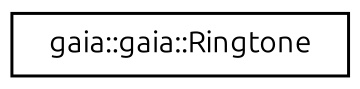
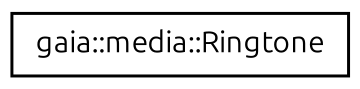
node "gaia::gaia::Ringtone": label "gaia::gaia::Ringtone" -> "gaia::media::Ringtone"
